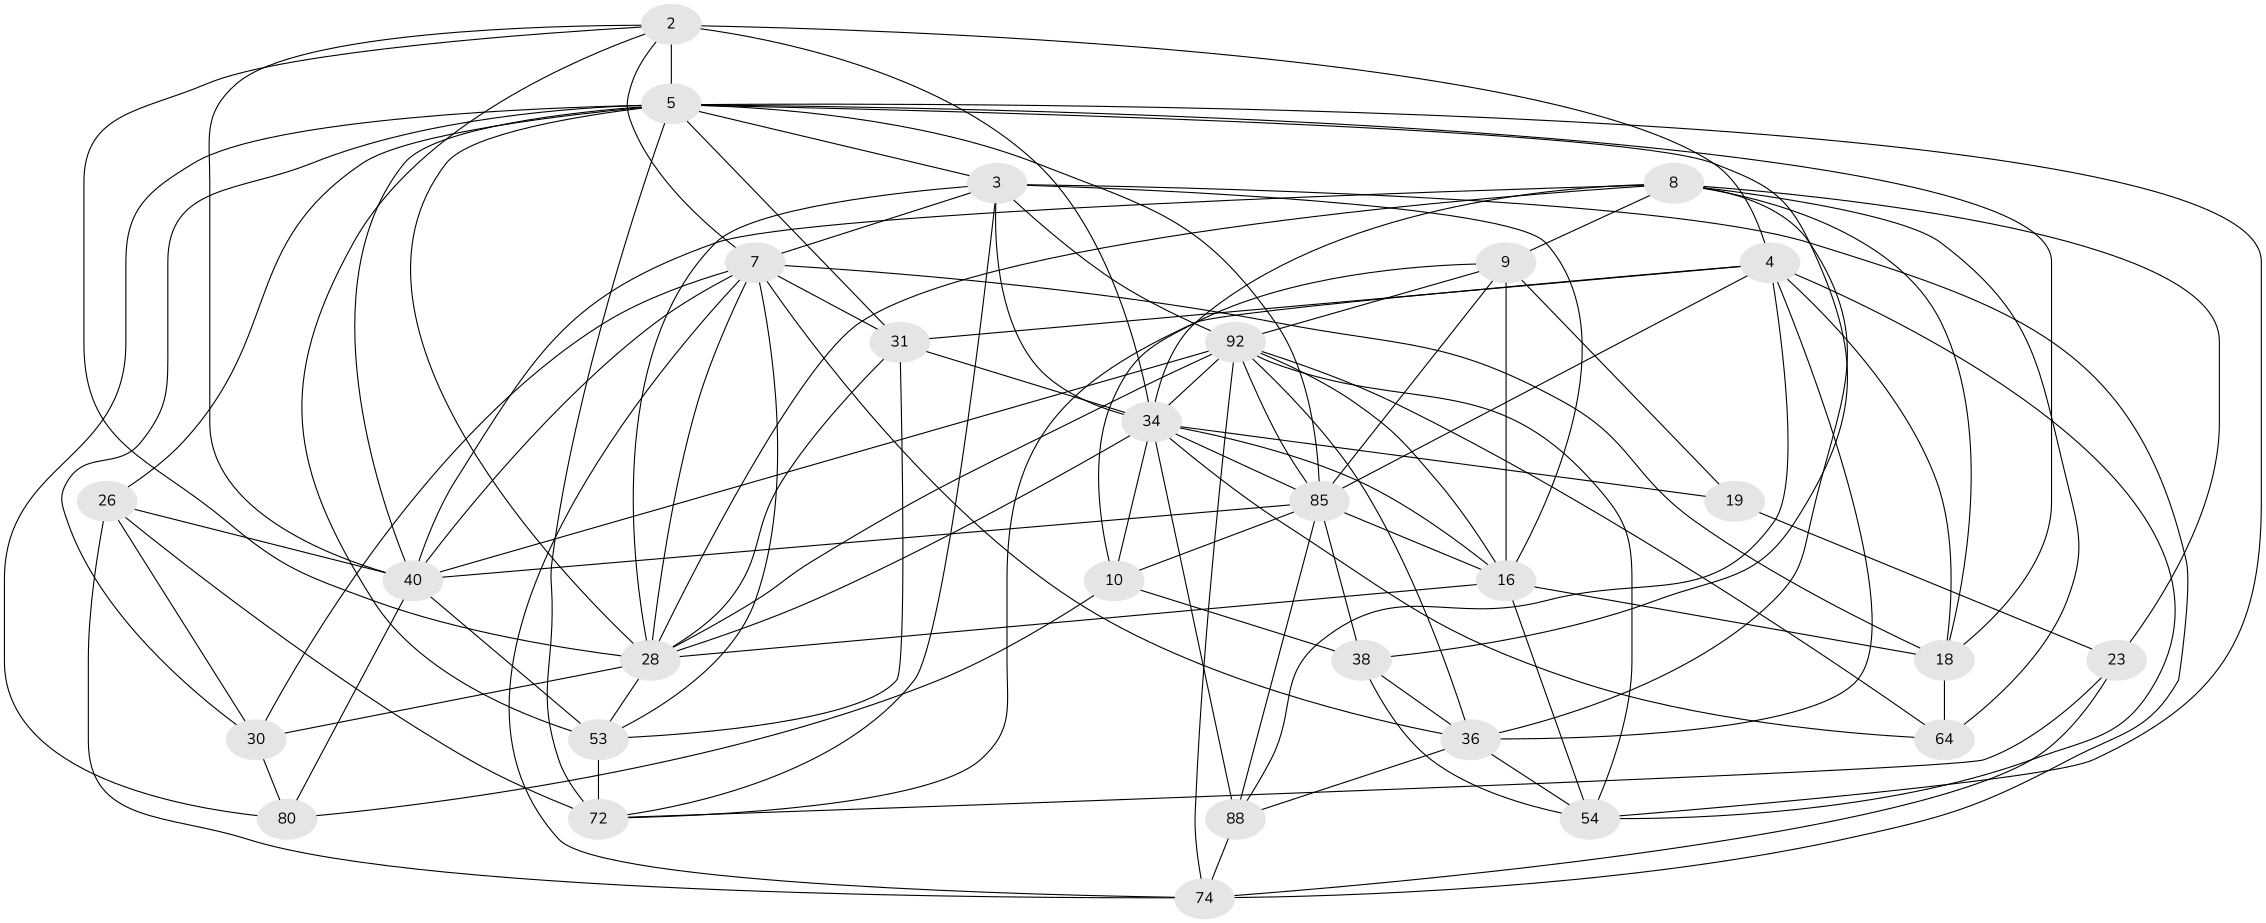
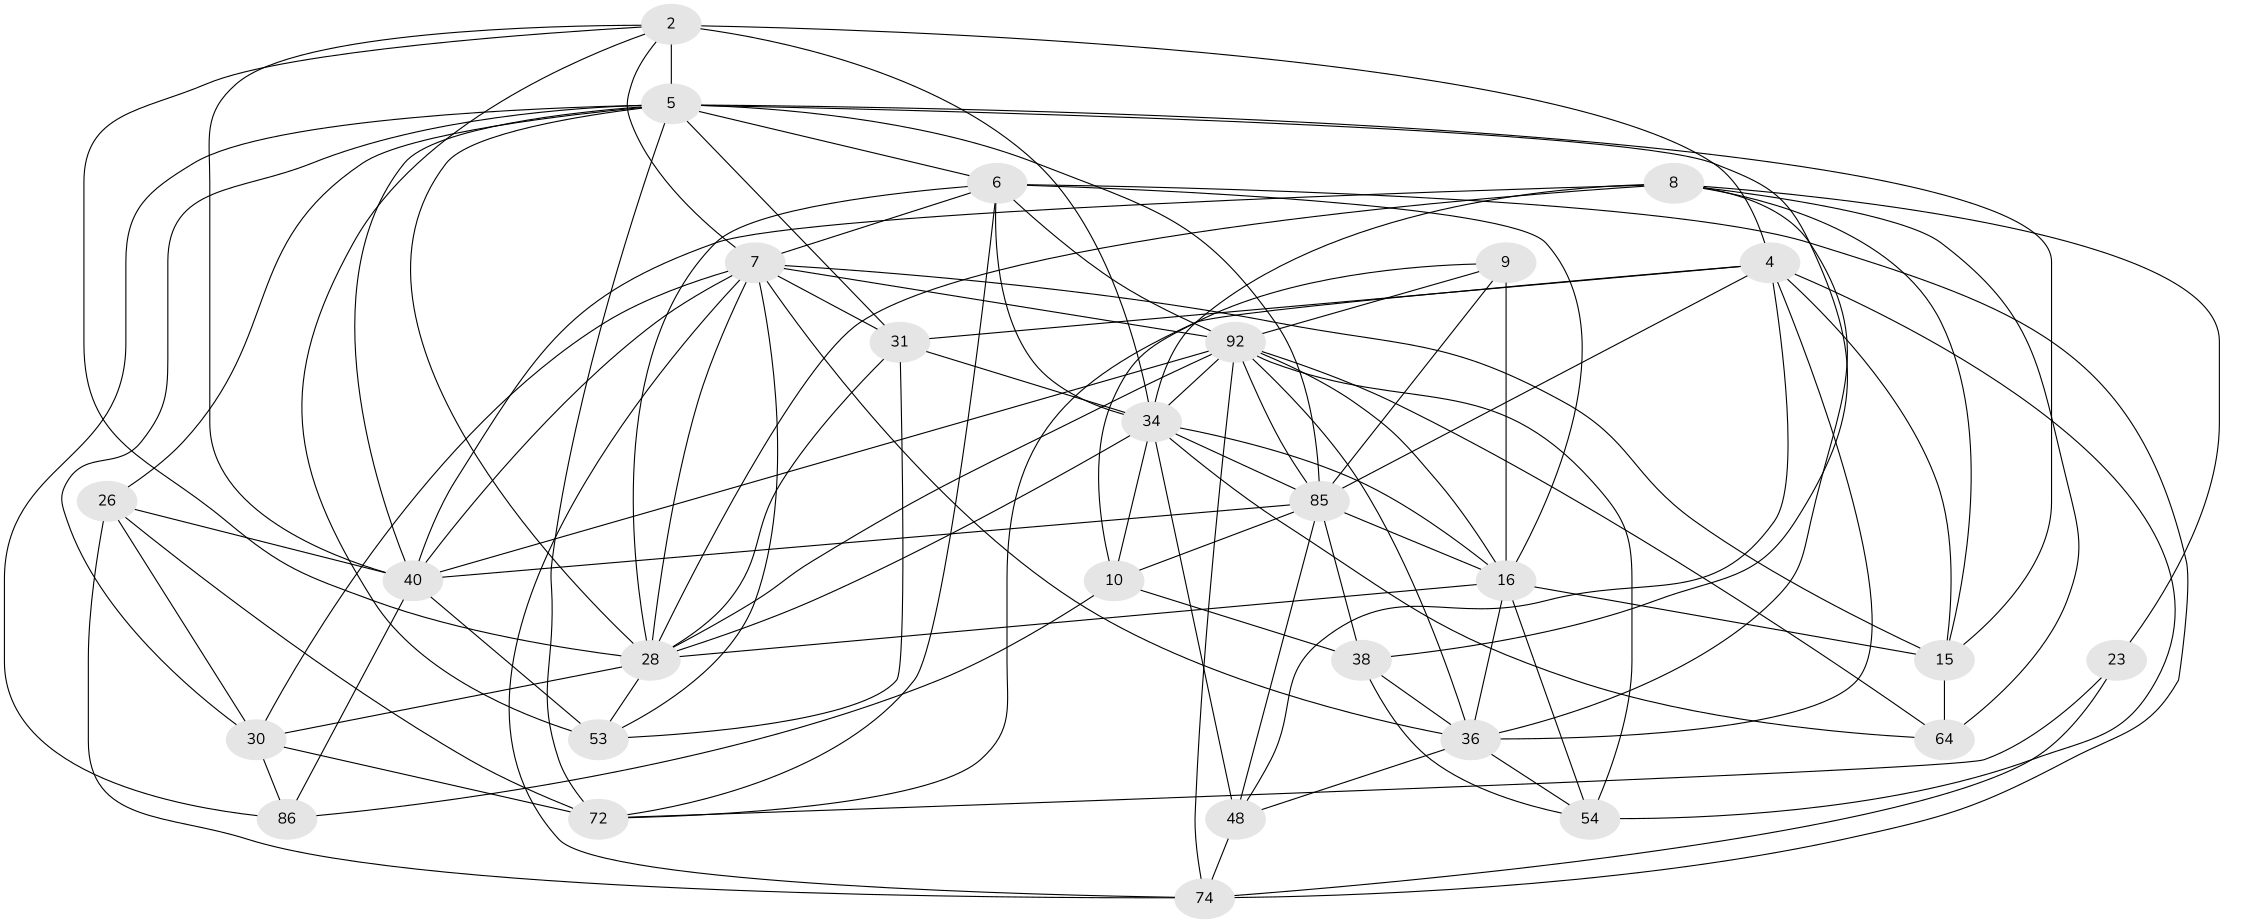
edge "5" -- "54": removed
node "3": label "3" -> "6"
edge "8" -- "9": removed
edge "7" -- "92": added
node "19": removed
edge "16" -- "36": added
node "18": label "18" -> "15"
edge "53" -- "72": now "30" -- "72"
node "80": label "80" -> "86"
node "88": label "88" -> "48"
